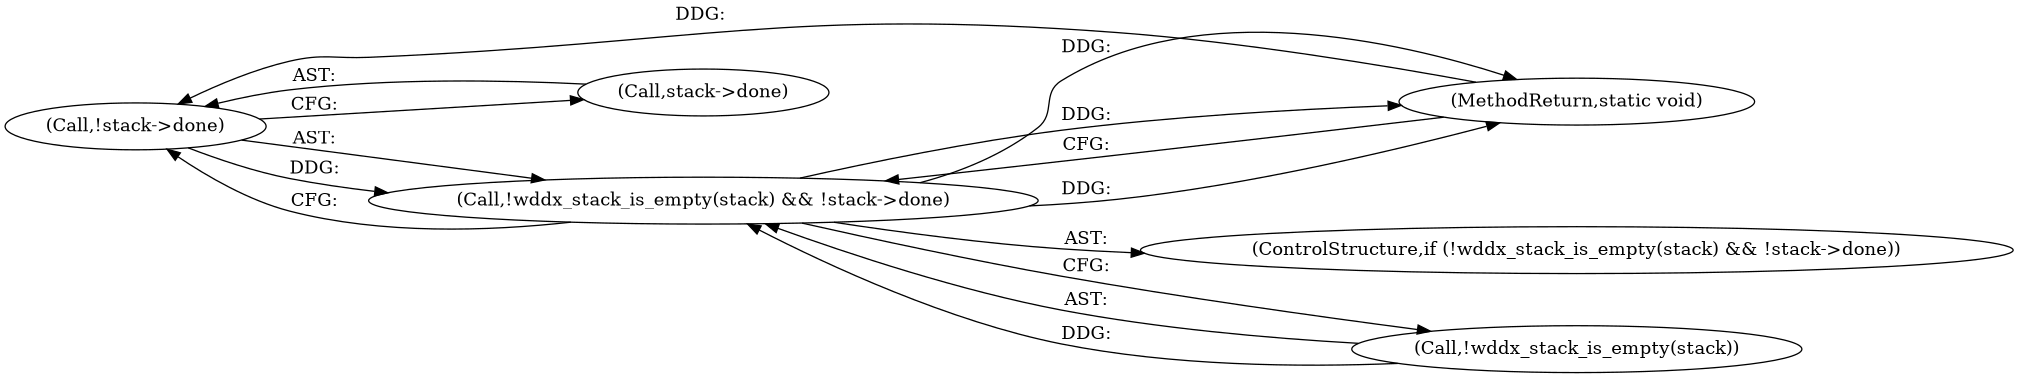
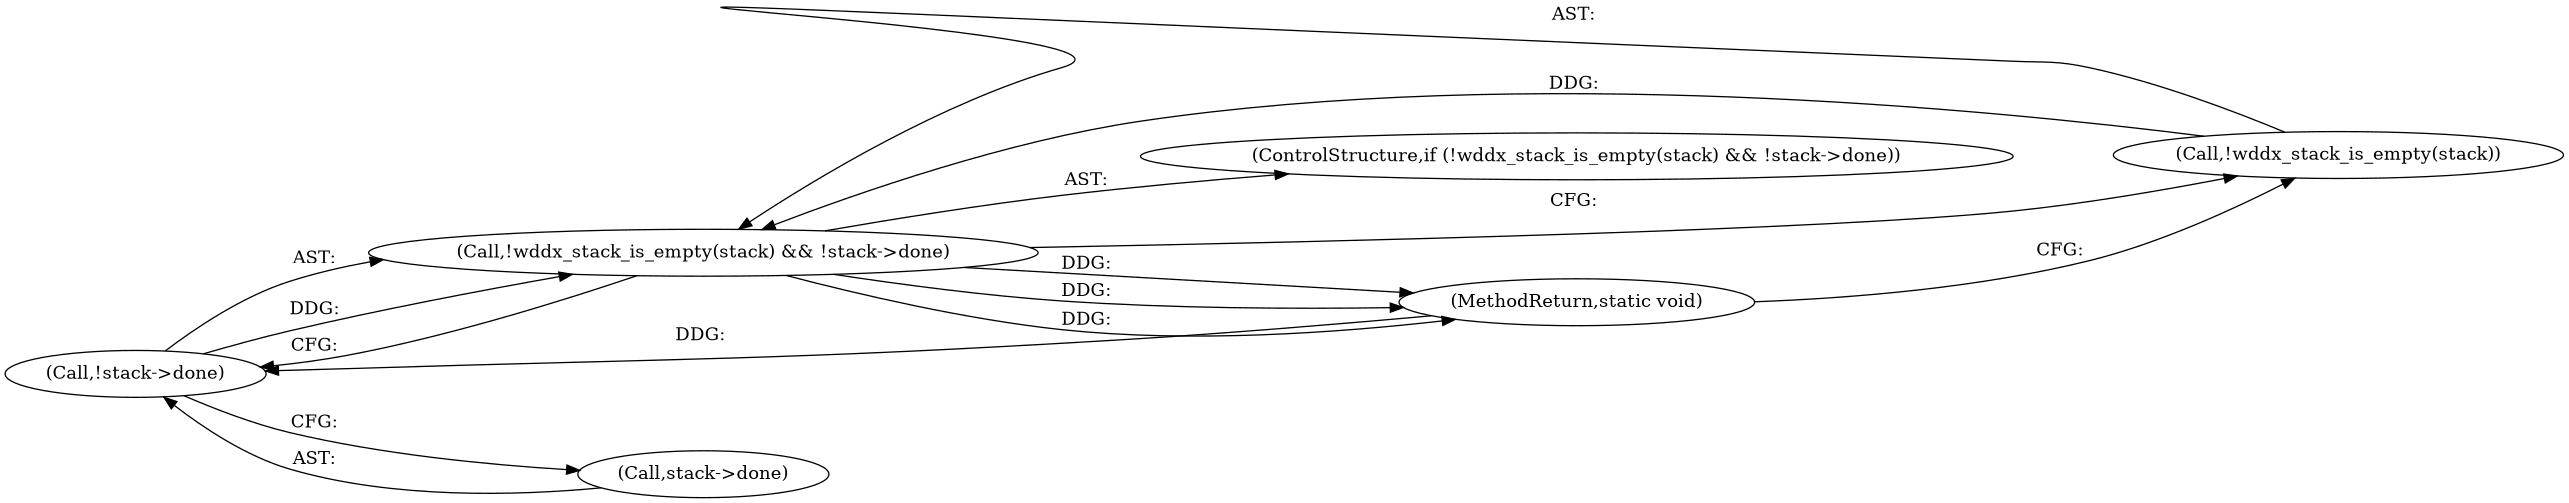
edge "(MethodReturn,static void)" -> "(Call,!wddx_stack_is_empty(stack) && !stack->done)": now "(MethodReturn,static void)" -> "(Call,!wddx_stack_is_empty(stack))"
